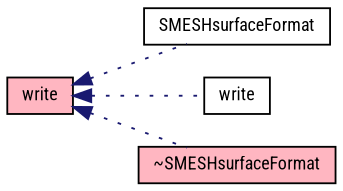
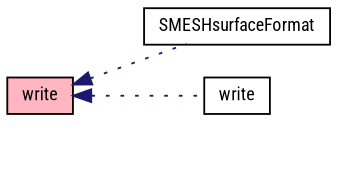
node "~SMESHsurfaceFormat": removed
